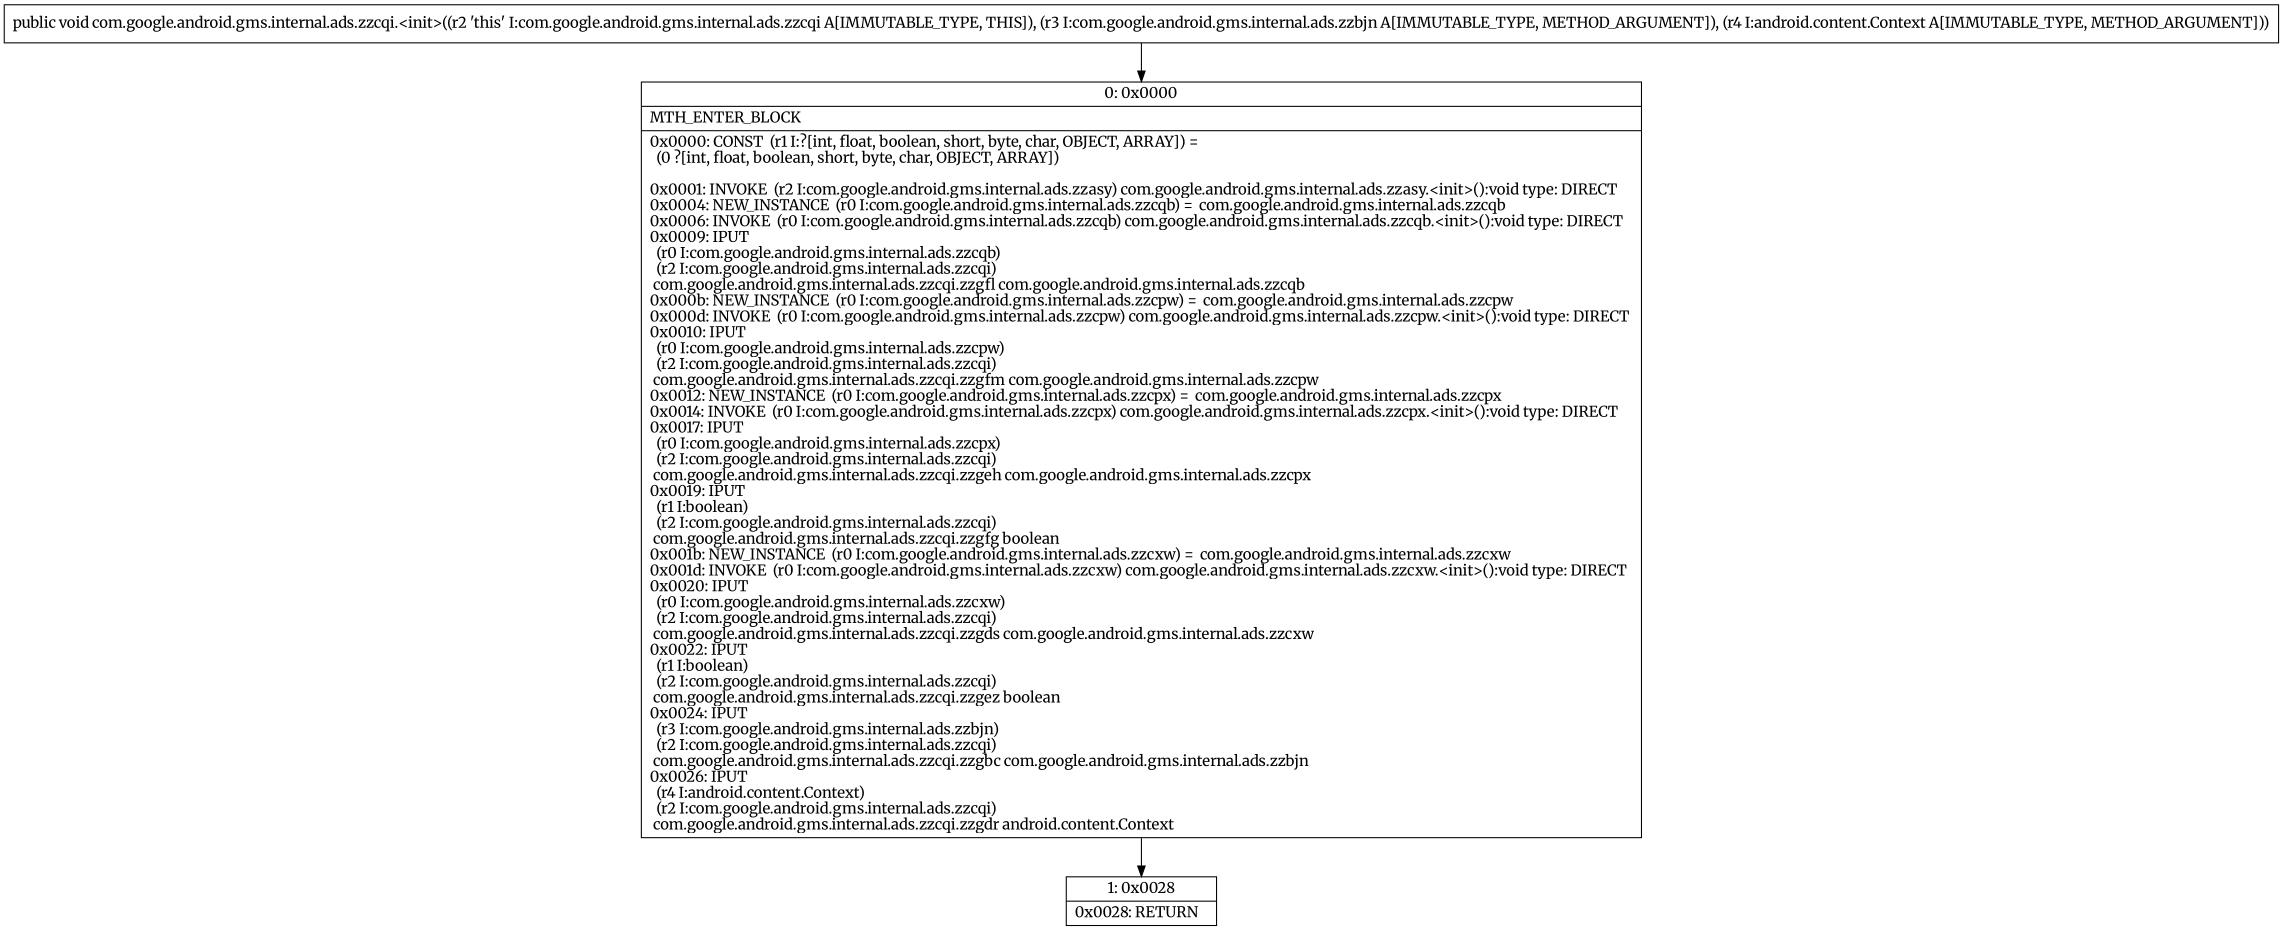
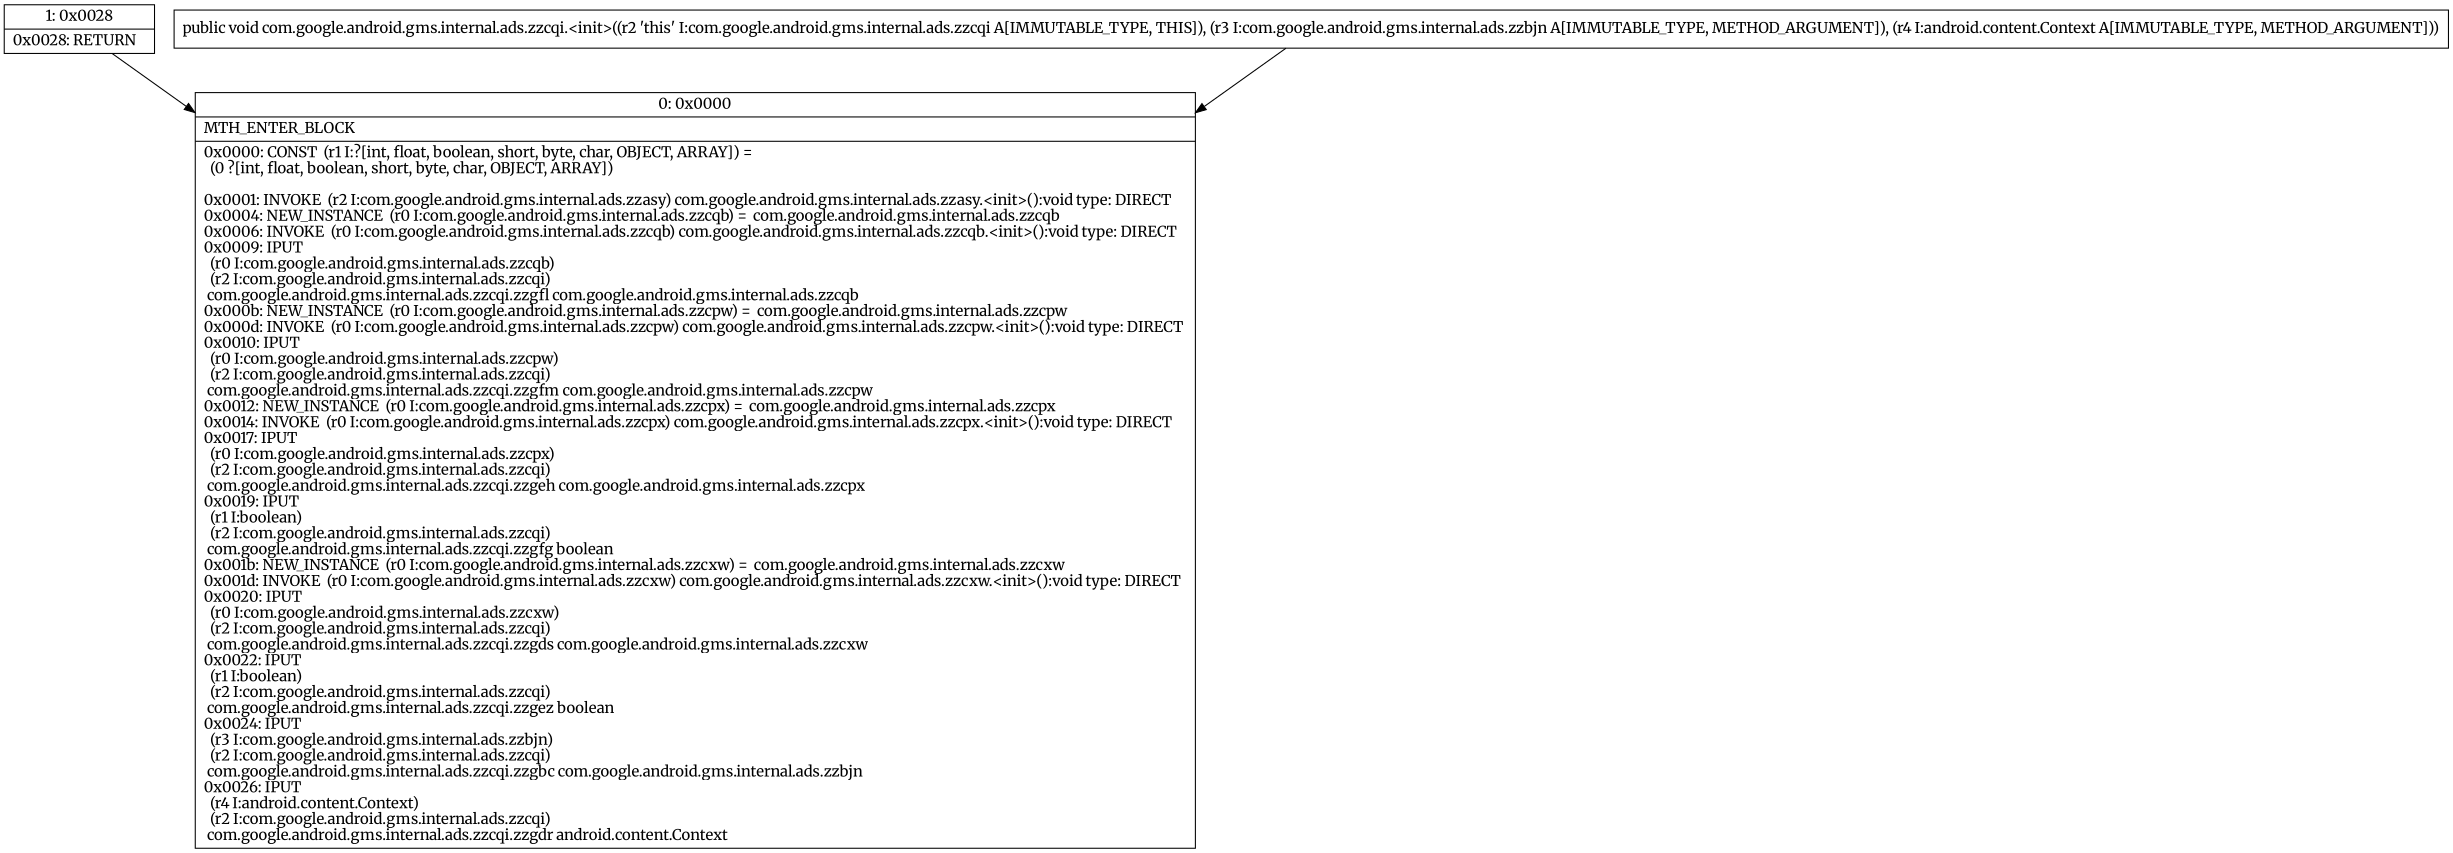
edge "0: 0x0000" -> "1: 0x0028": reversed
